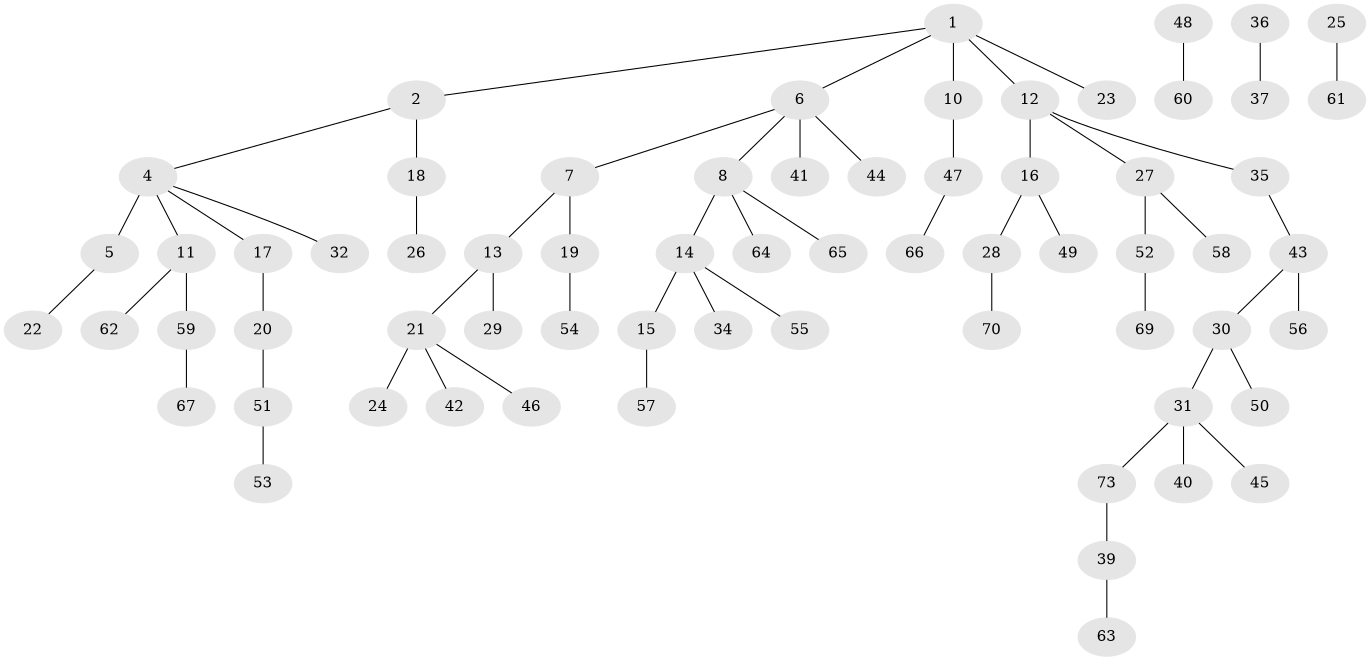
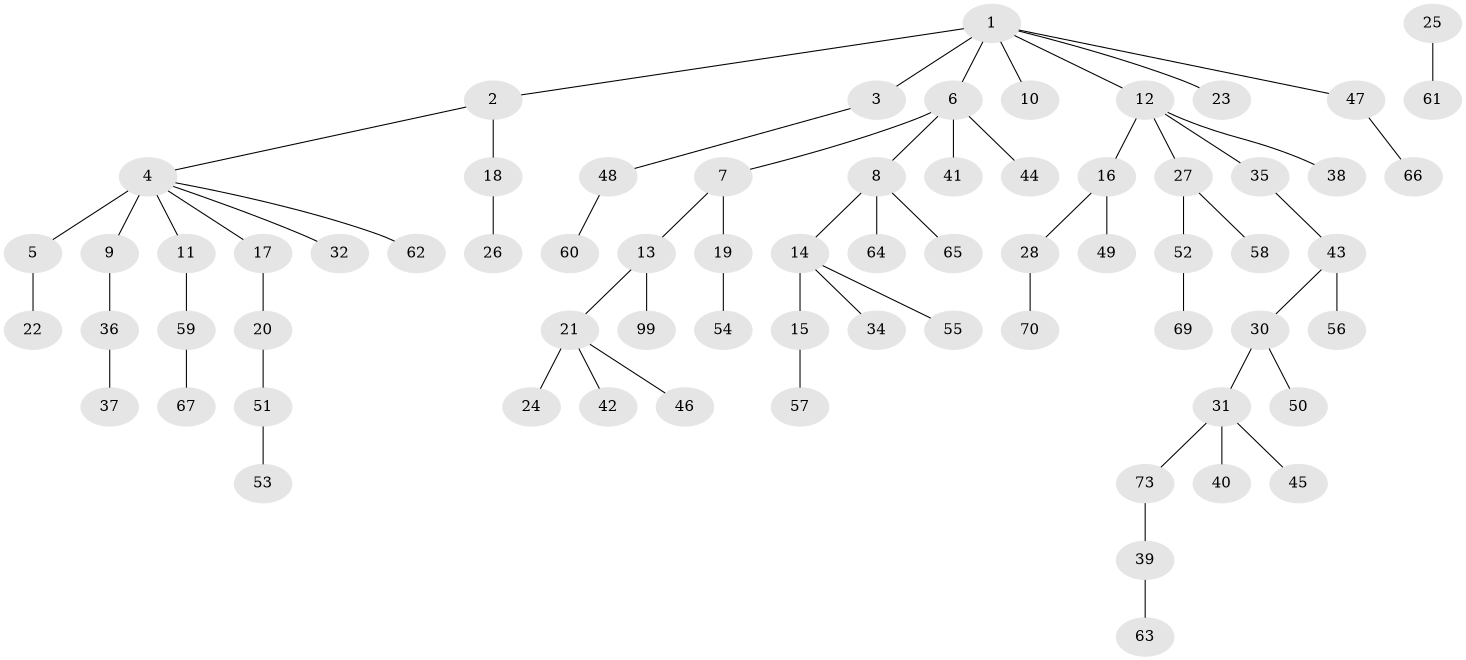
node "3": added
edge "10" -- "47": now "1" -- "47"
node "38": added
node "9": added
edge "11" -- "62": now "4" -- "62"
node "29": label "29" -> "99"
